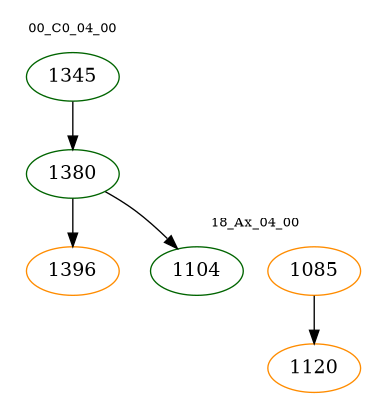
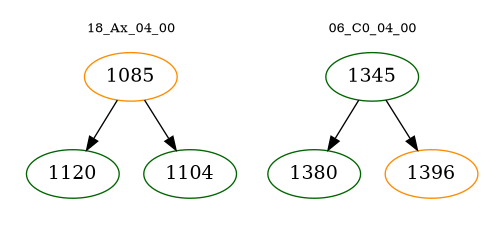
cluster "00_C0_04_00": label "00_C0_04_00" -> "06_C0_04_00"
edge "1380" -> "1396": now "1345" -> "1396"
edge "1380" -> "1104": now "1085" -> "1104"
node "1120": color darkorange -> darkgreen
